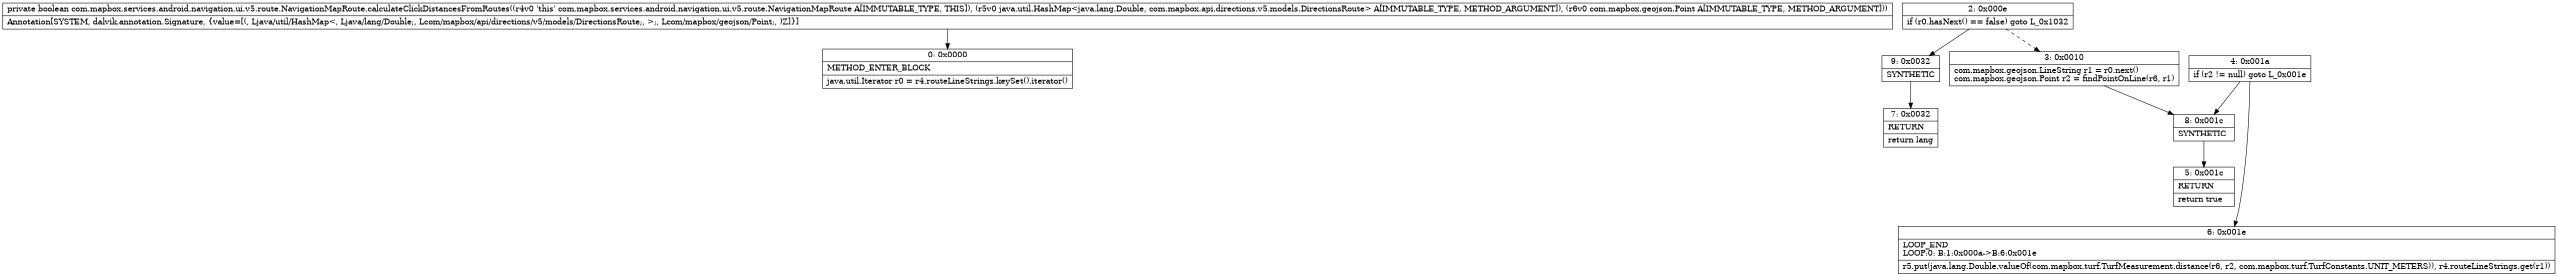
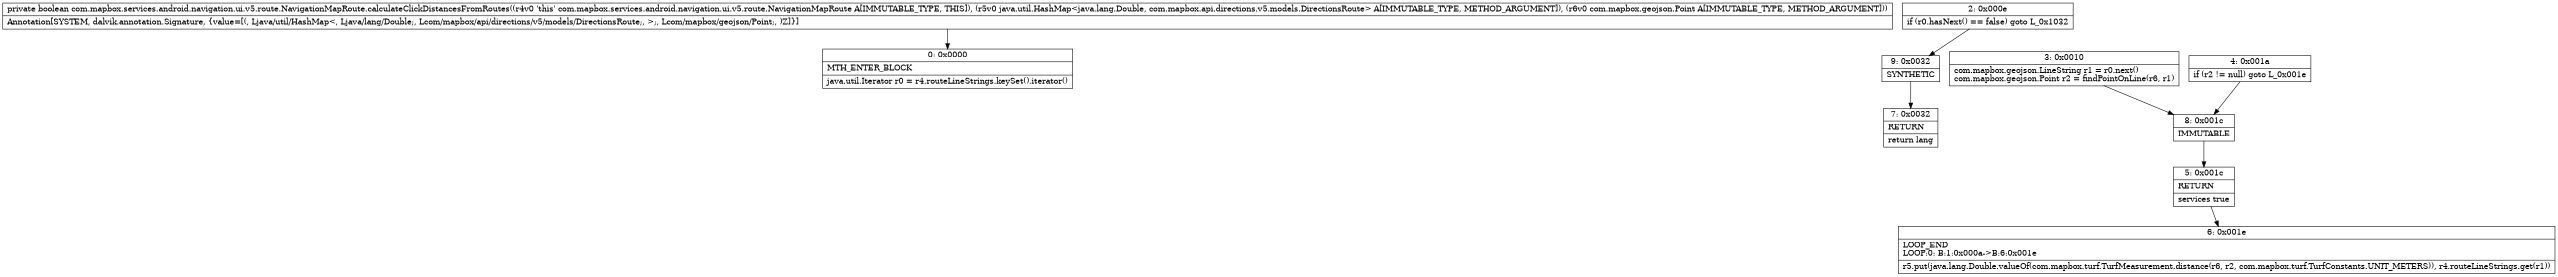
edge "2: 0x000e" -> "3: 0x0010": removed
node "0: 0x0000": text "METHOD_ENTER_BLOCK" -> "MTH_ENTER_BLOCK"
node "8: 0x001c": text "SYNTHETIC" -> "IMMUTABLE"
edge "4: 0x001a" -> "6: 0x001e": now "5: 0x001c" -> "6: 0x001e"
node "5: 0x001c": text "return true" -> "services true"
